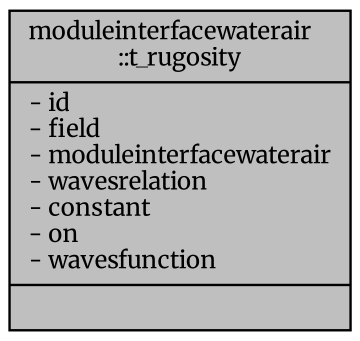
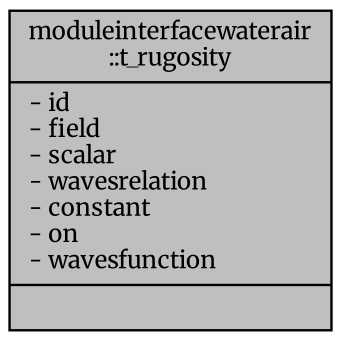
node "moduleinterfacewaterair": text "- moduleinterfacewaterair" -> "- scalar"
